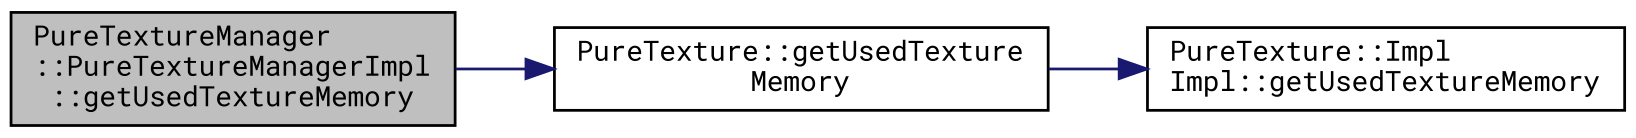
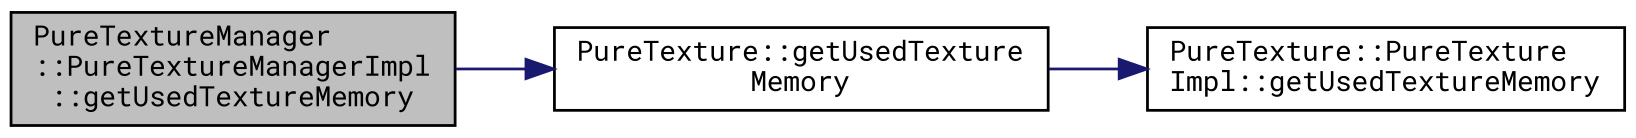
node "PureTexture::Impl Impl::getUsedTextureMemory": label "PureTexture::Impl Impl::getUsedTextureMemory" -> "PureTexture::PureTexture Impl::getUsedTextureMemory"
